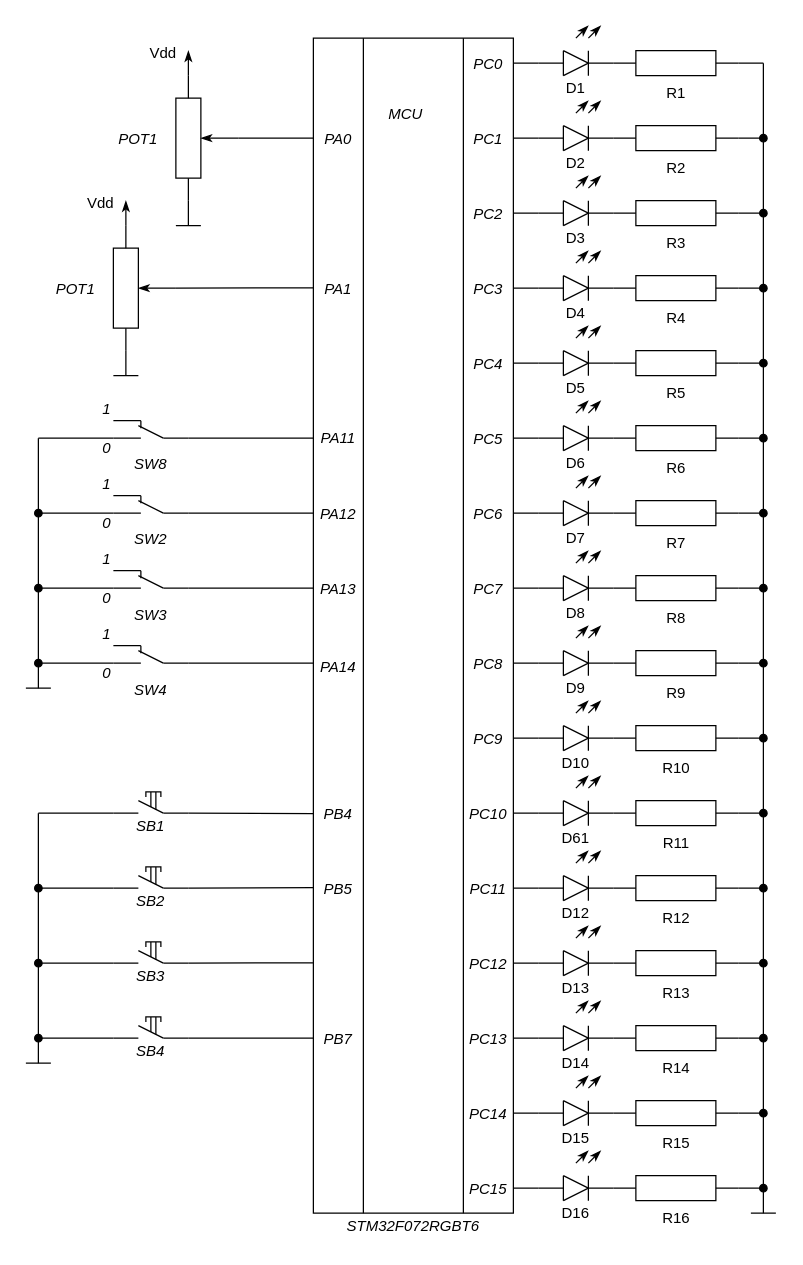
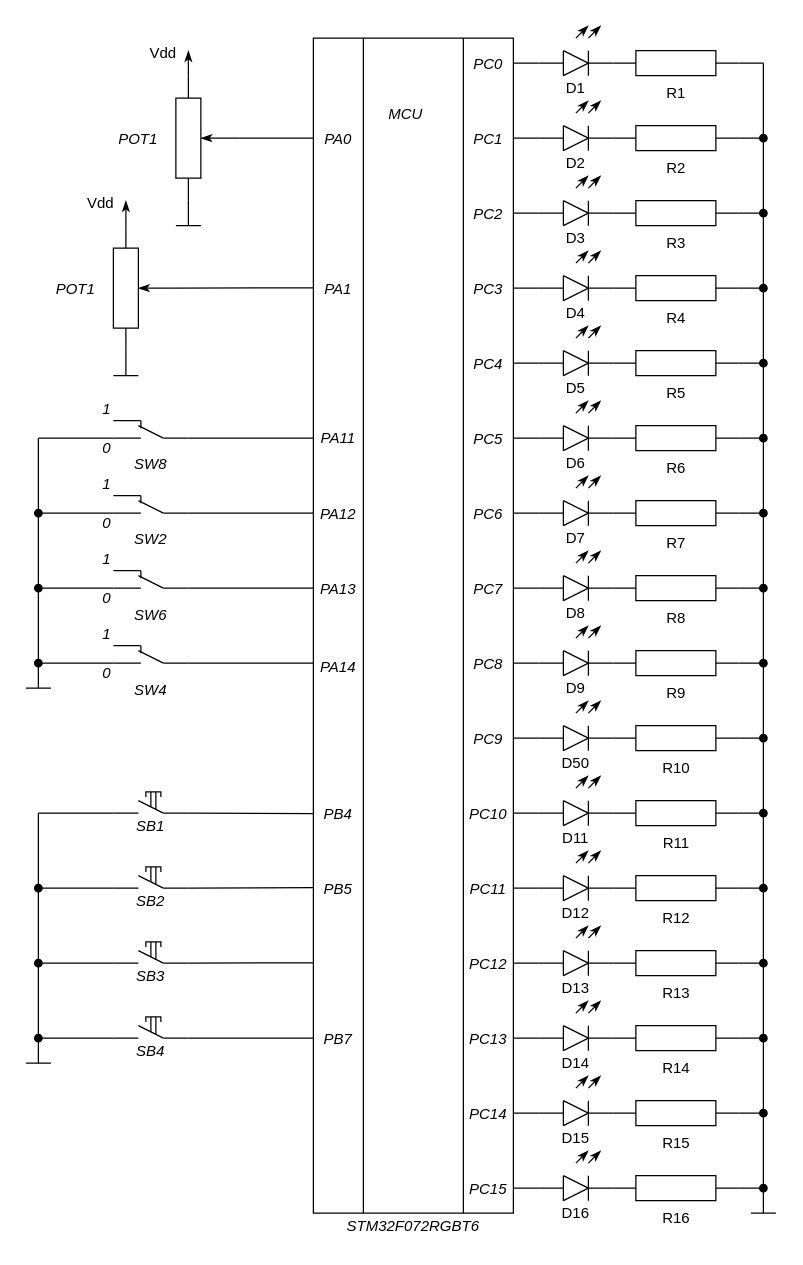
node "SW3": label "SW3" -> "SW6"
node "D10": label "D10" -> "D50"
node "D61": label "D61" -> "D11"
